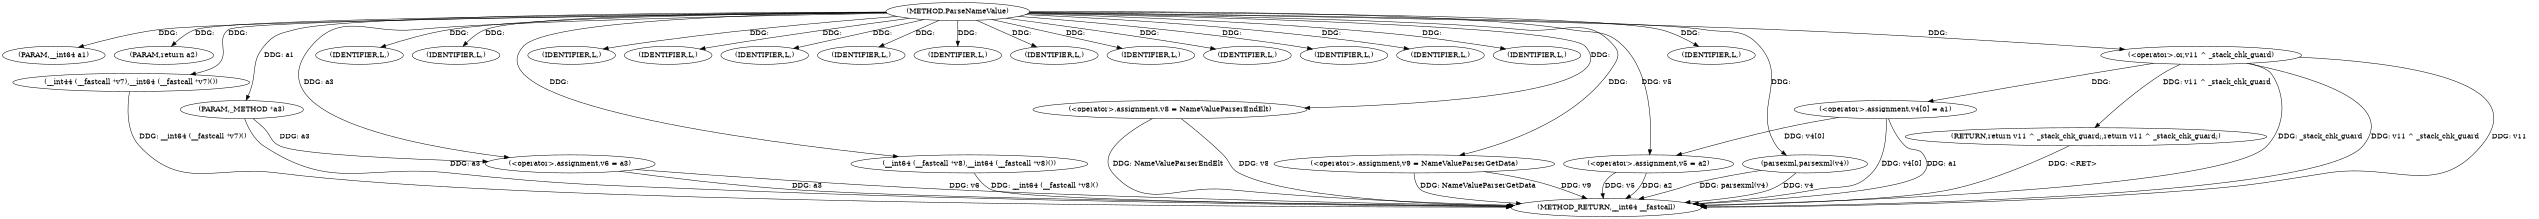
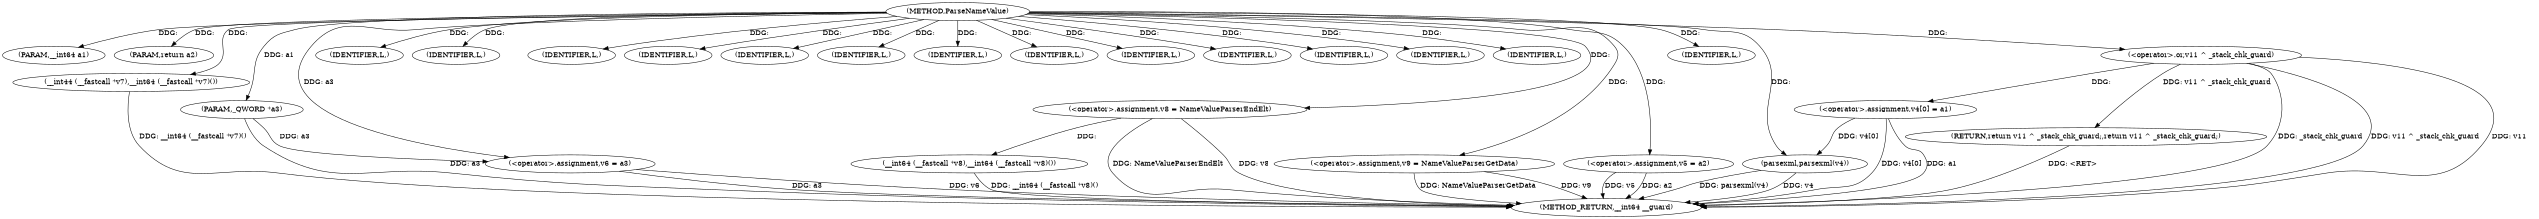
edge "(METHOD,ParseNameValue)" -> "(__int64 (__fastcall *v8),__int64 (__fastcall *v8)())": now "(<operator>.assignment,v8 = NameValueParserEndElt)" -> "(__int64 (__fastcall *v8),__int64 (__fastcall *v8)())"
edge "(METHOD,ParseNameValue)" -> "(<operator>.assignment,v5 = a2)": label "DDG: v5" -> "DDG: "
node "(PARAM,_METHOD *a3)": label "(PARAM,_METHOD *a3)" -> "(PARAM,_QWORD *a3)"
edge "(<operator>.assignment,v4[0] = a1)" -> "(<operator>.assignment,v5 = a2)": now "(<operator>.assignment,v4[0] = a1)" -> "(parsexml,parsexml(v4))"
node "(METHOD_RETURN,__int64 __fastcall)": label "(METHOD_RETURN,__int64 __fastcall)" -> "(METHOD_RETURN,__int64 __guard)"
